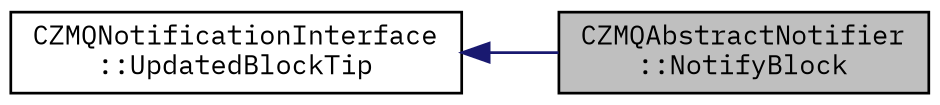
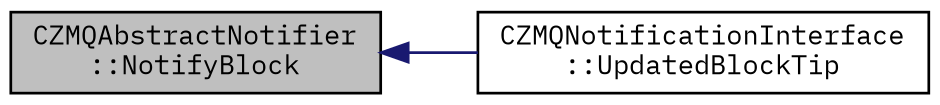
edge "CZMQAbstractNotifier ::NotifyBlock" -> "CZMQNotificationInterface ::UpdatedBlockTip": reversed
